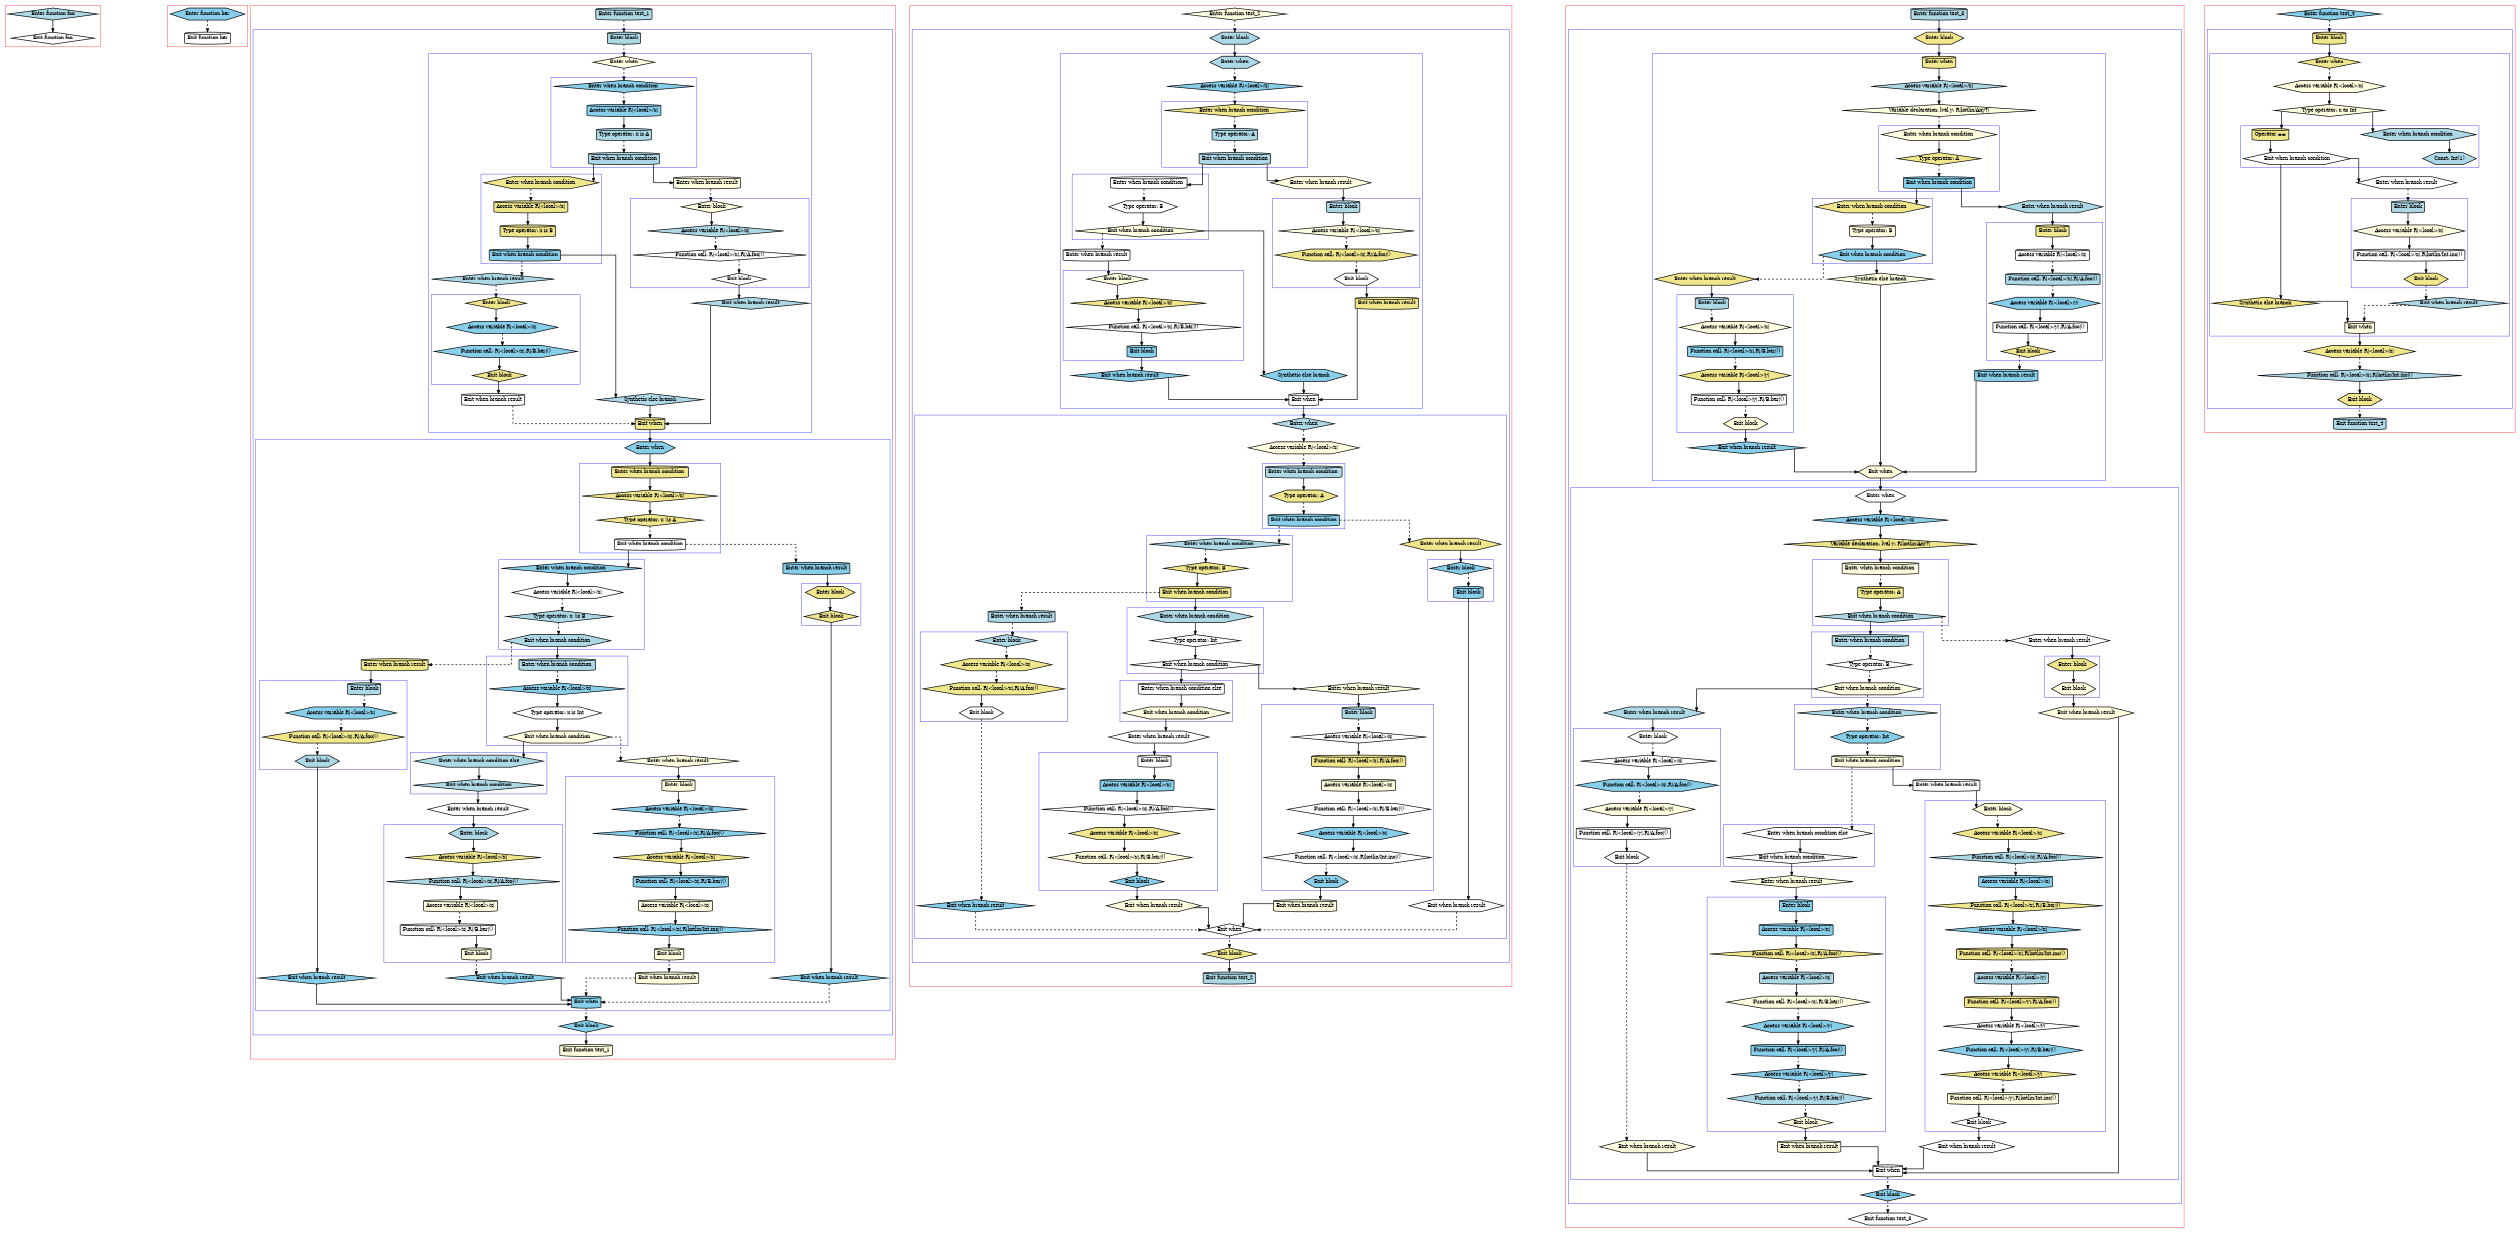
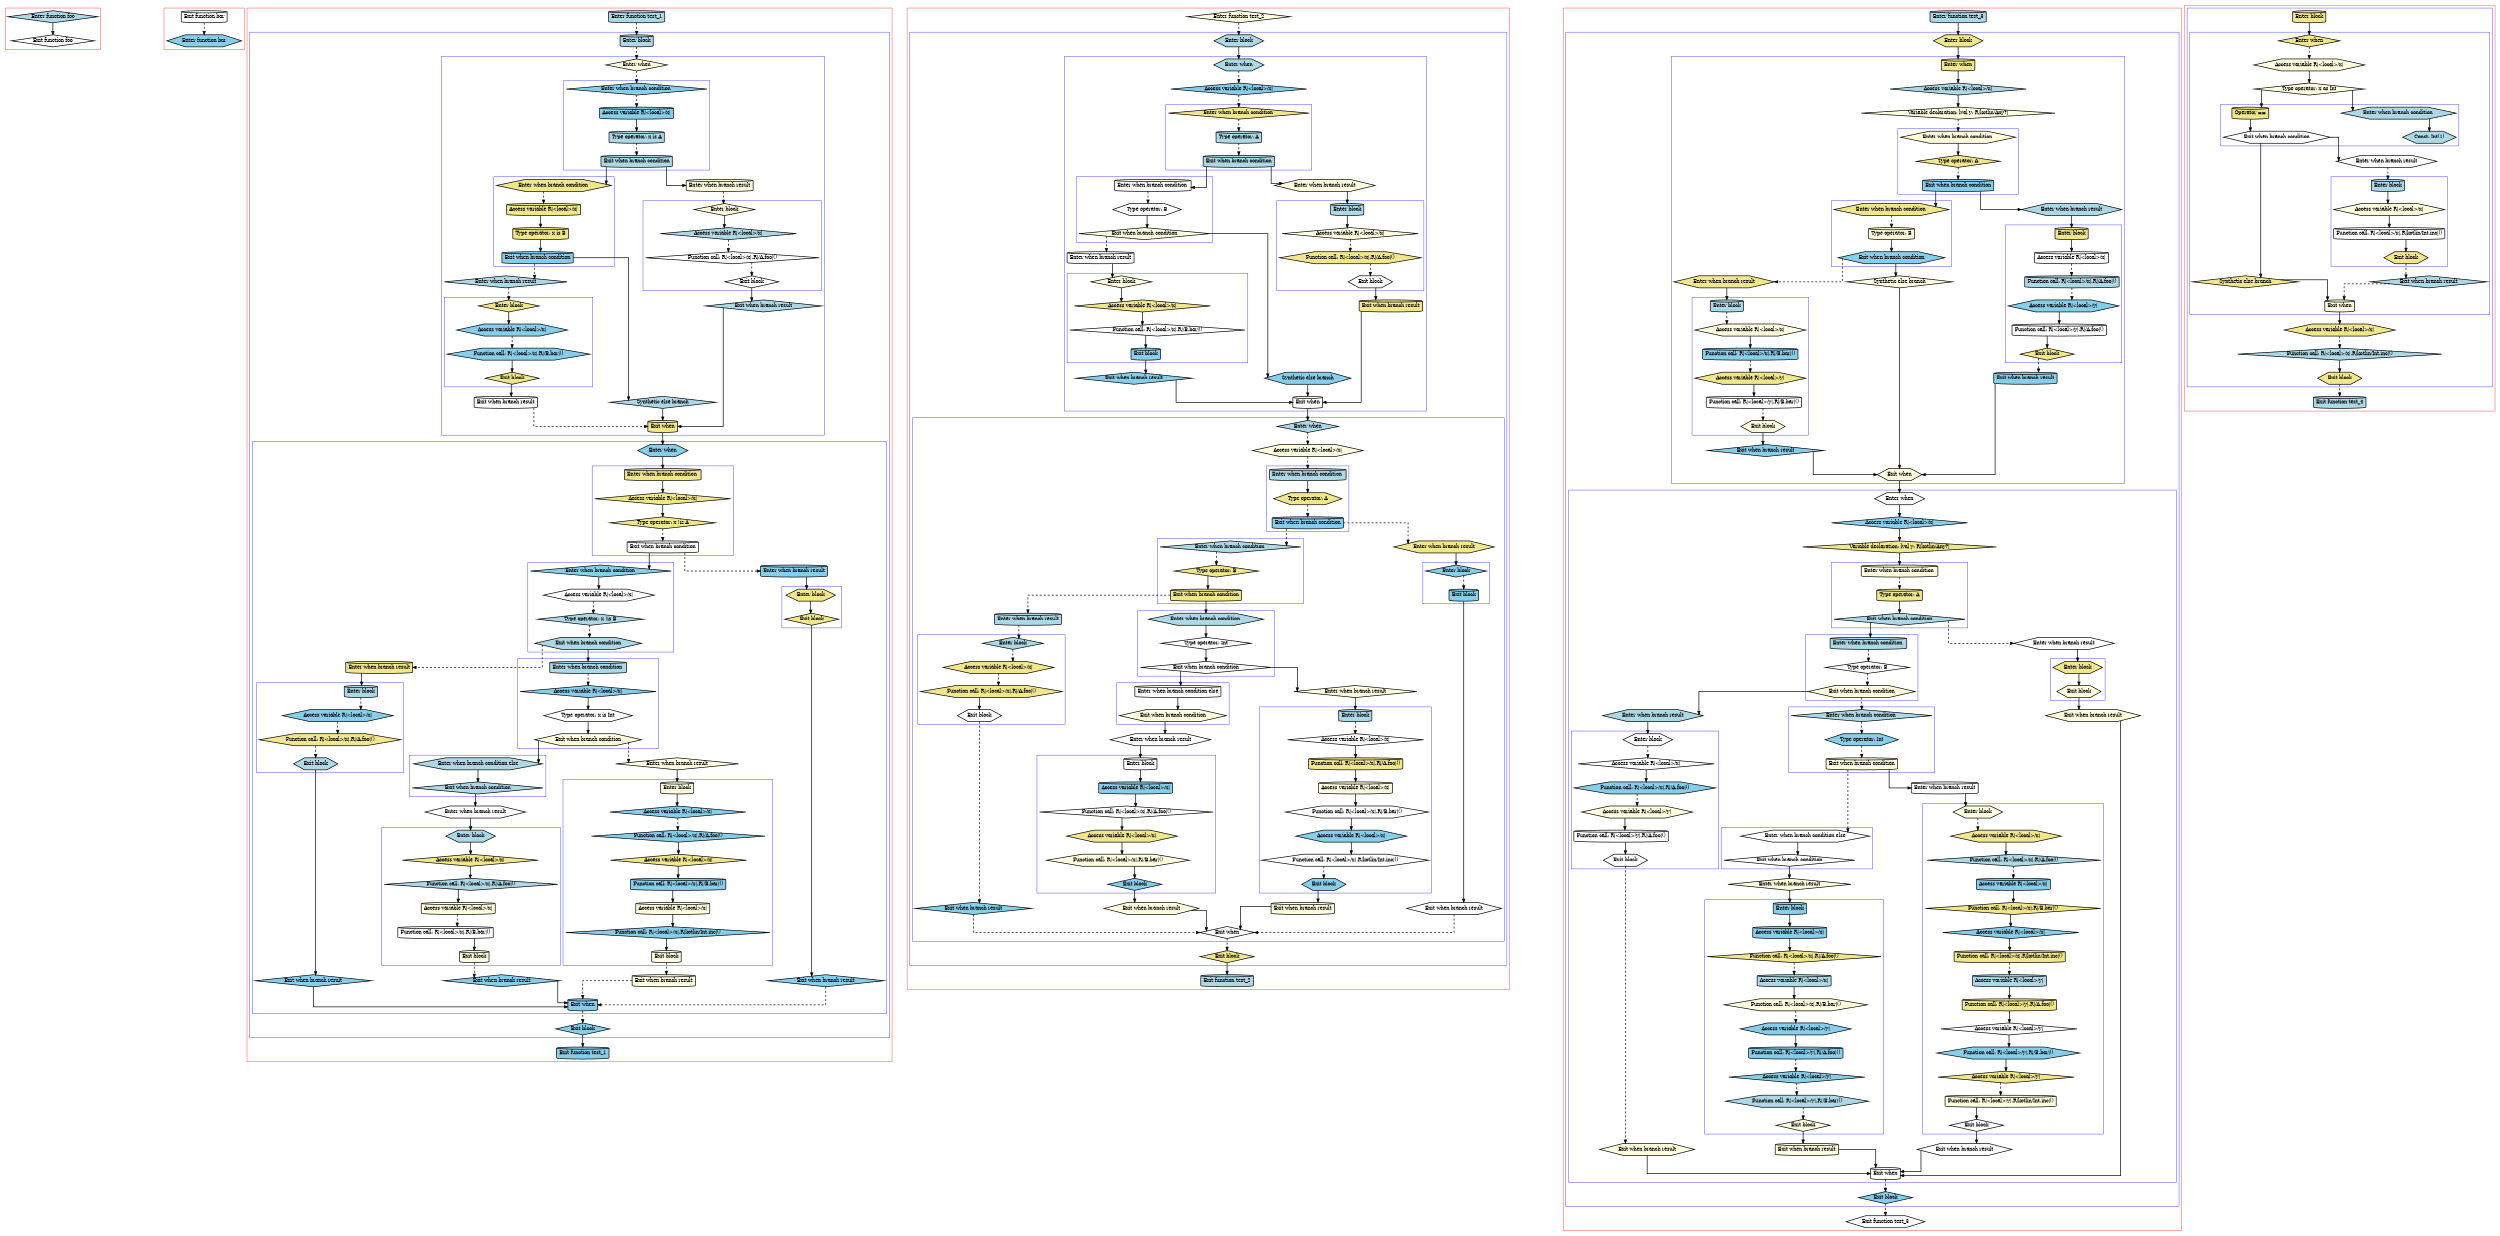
node "Enter function test_4": removed
edge "Enter function bar" -> "Exit function bar": reversed
node "Exit function test_1": fillcolor lightyellow -> skyblue
